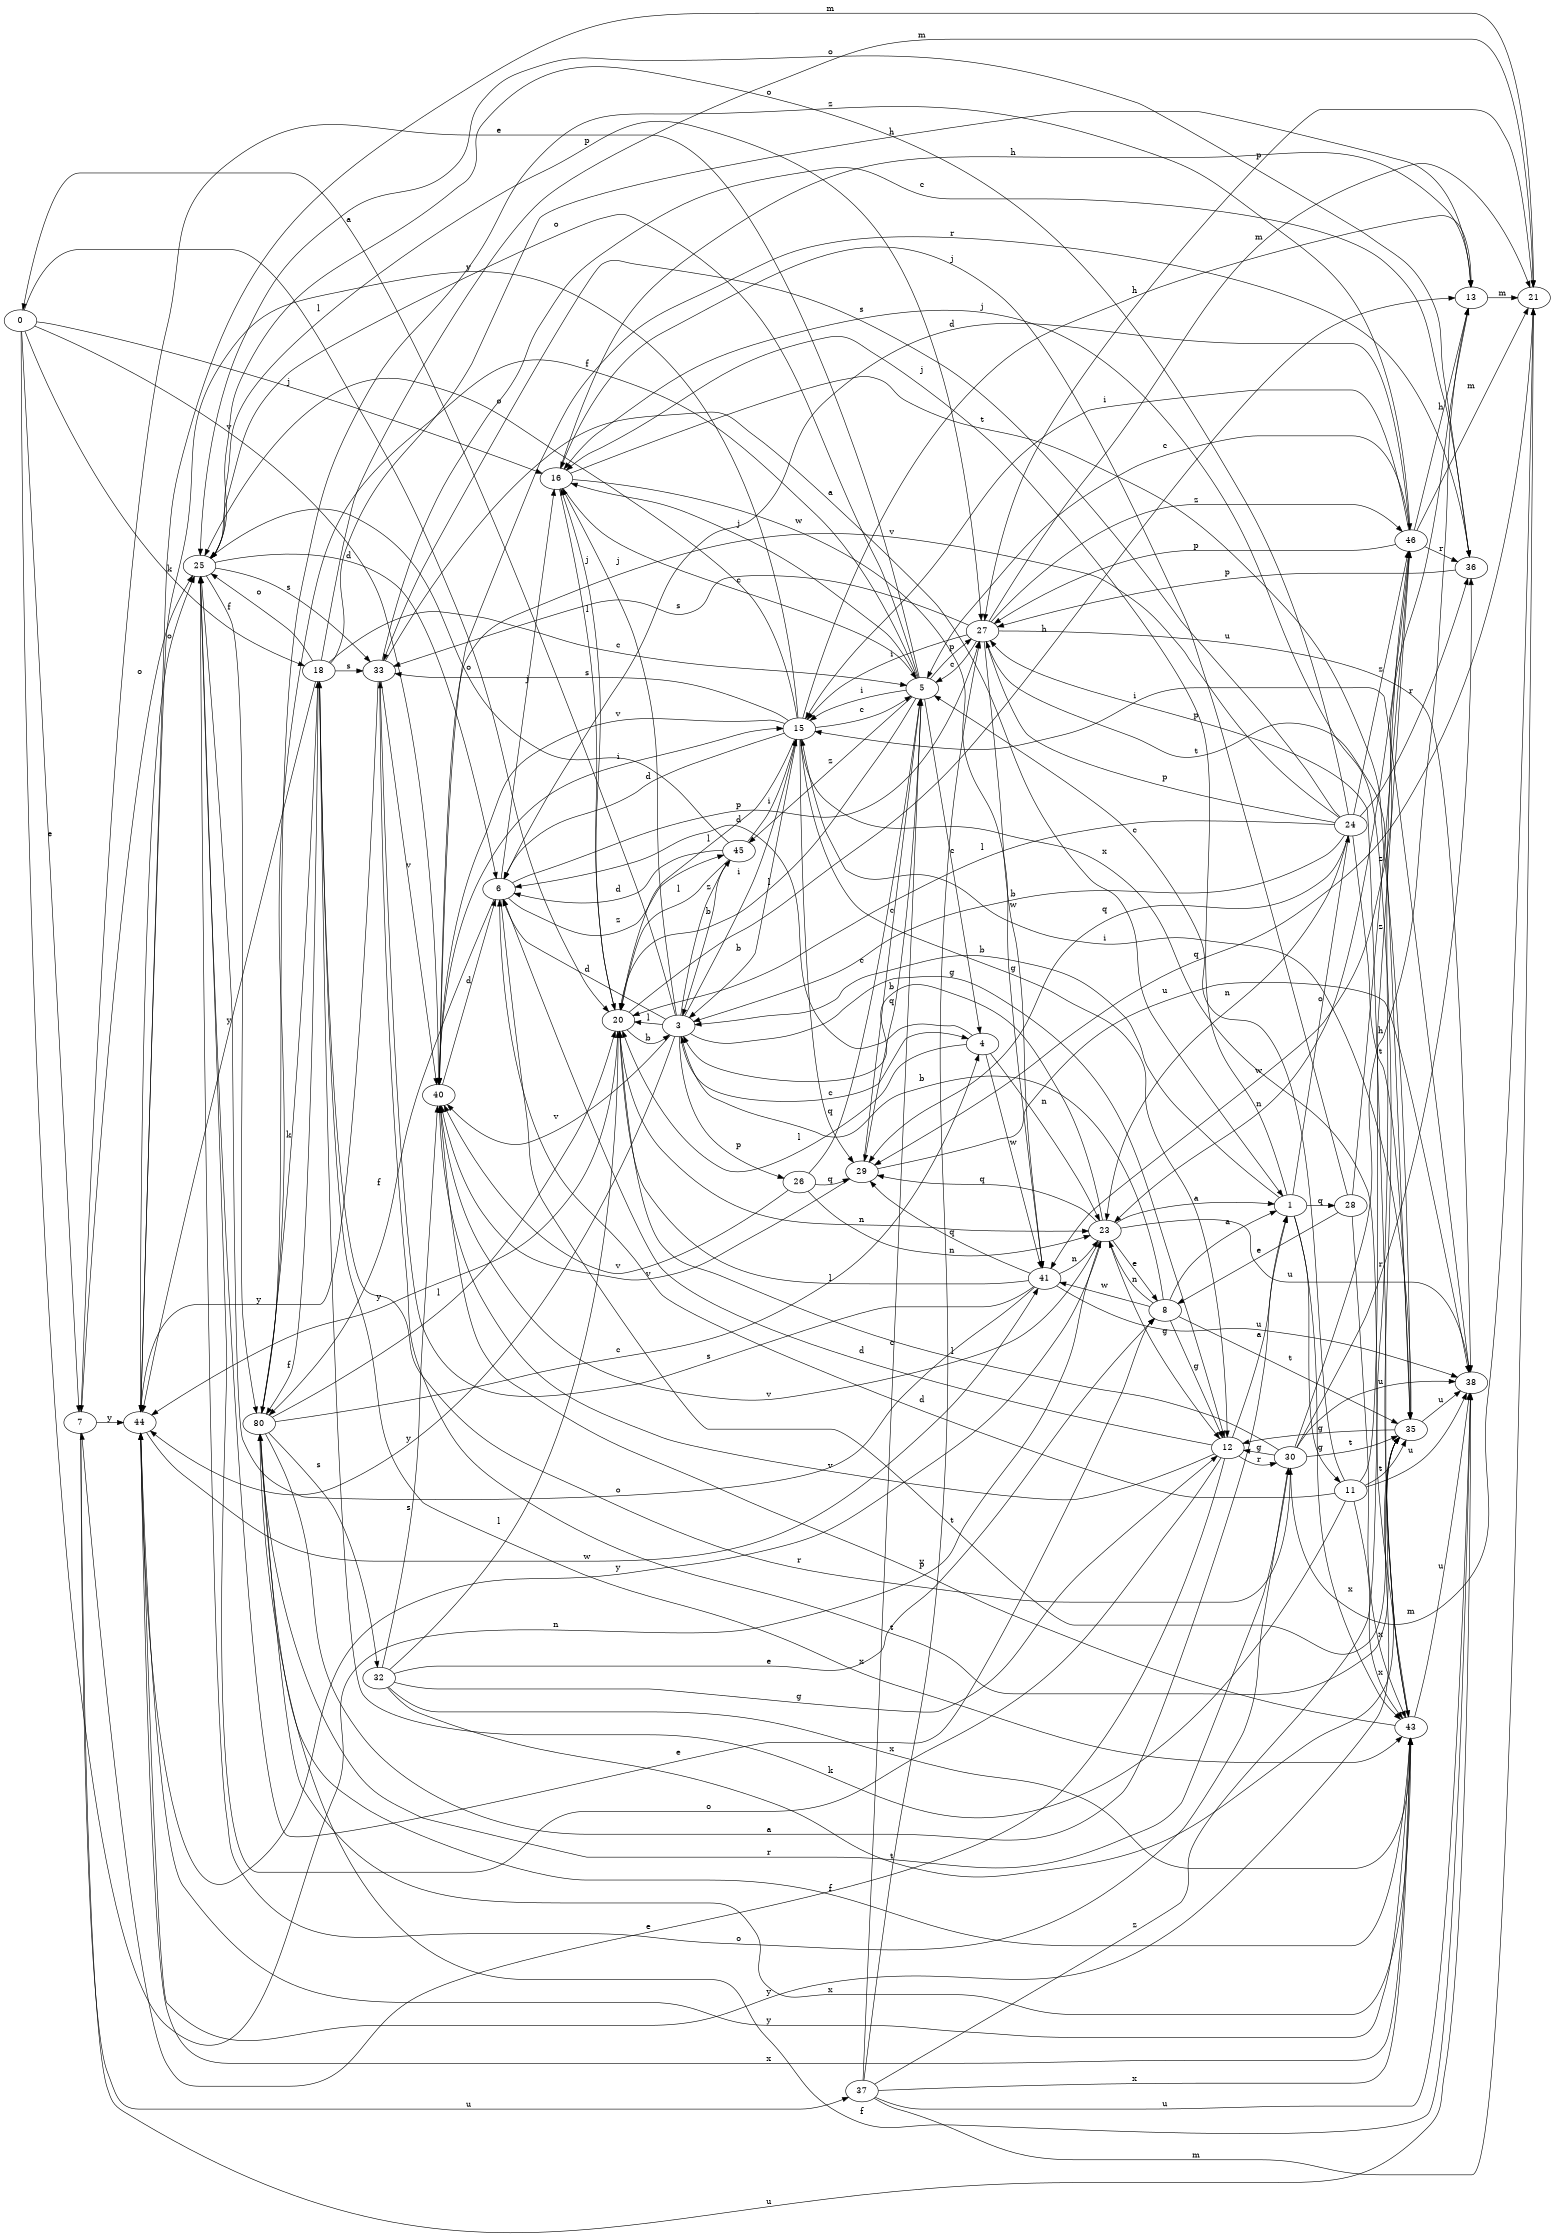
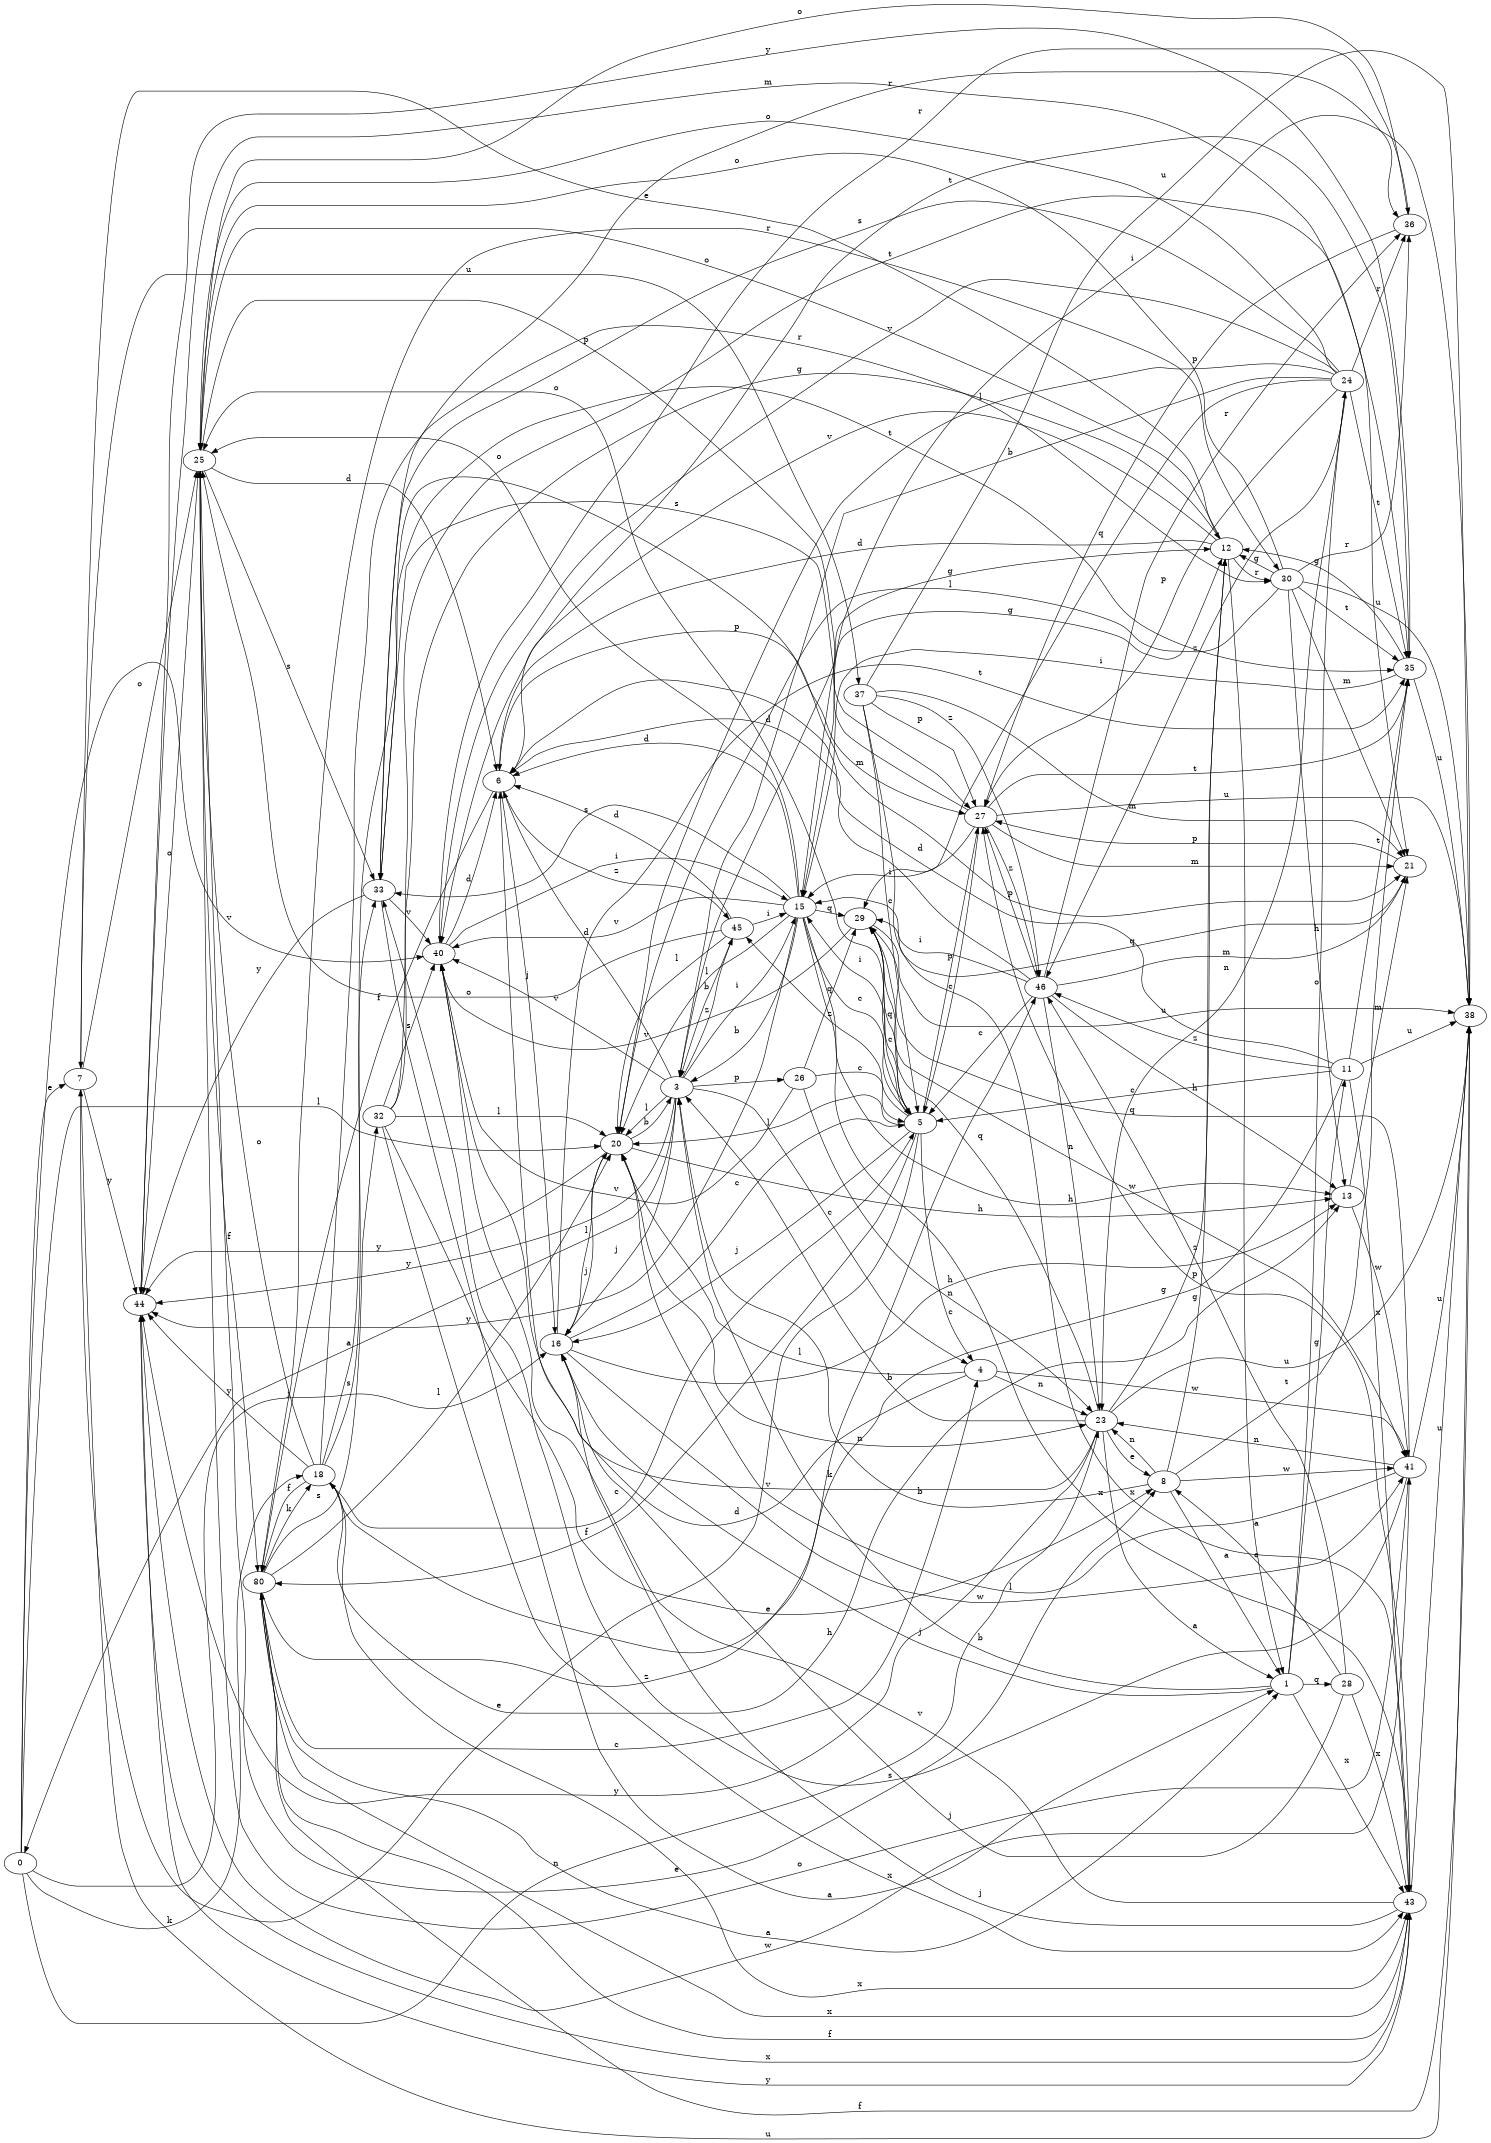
edge "33" -> "36": label "c" -> "r"
edge "27" -> "41": now "29" -> "41"
